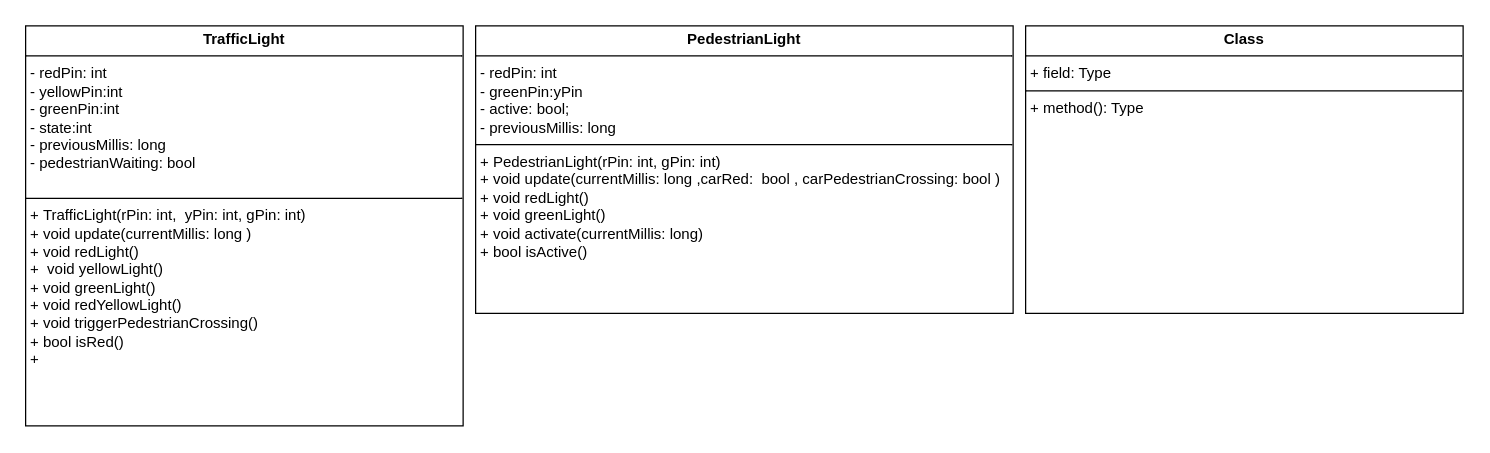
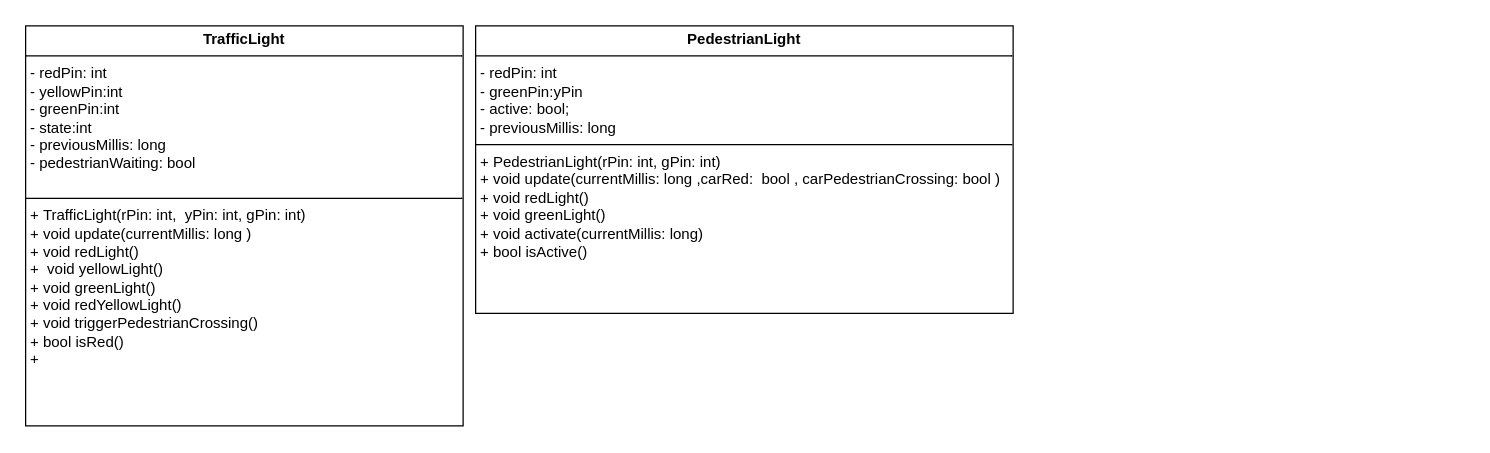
node "Class + field: Type + method(): Type": removed
